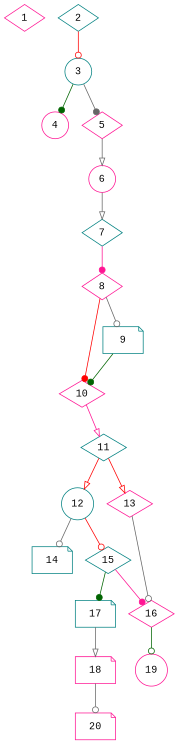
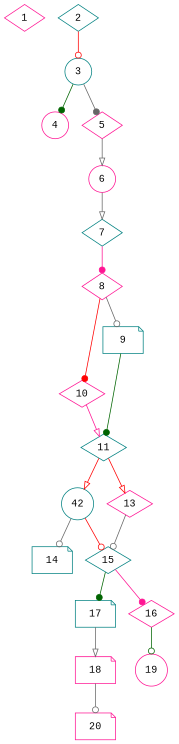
edge "9" -> "10": now "9" -> "11"
node "12": label "12" -> "42"
edge "13" -> "16": now "13" -> "15"
